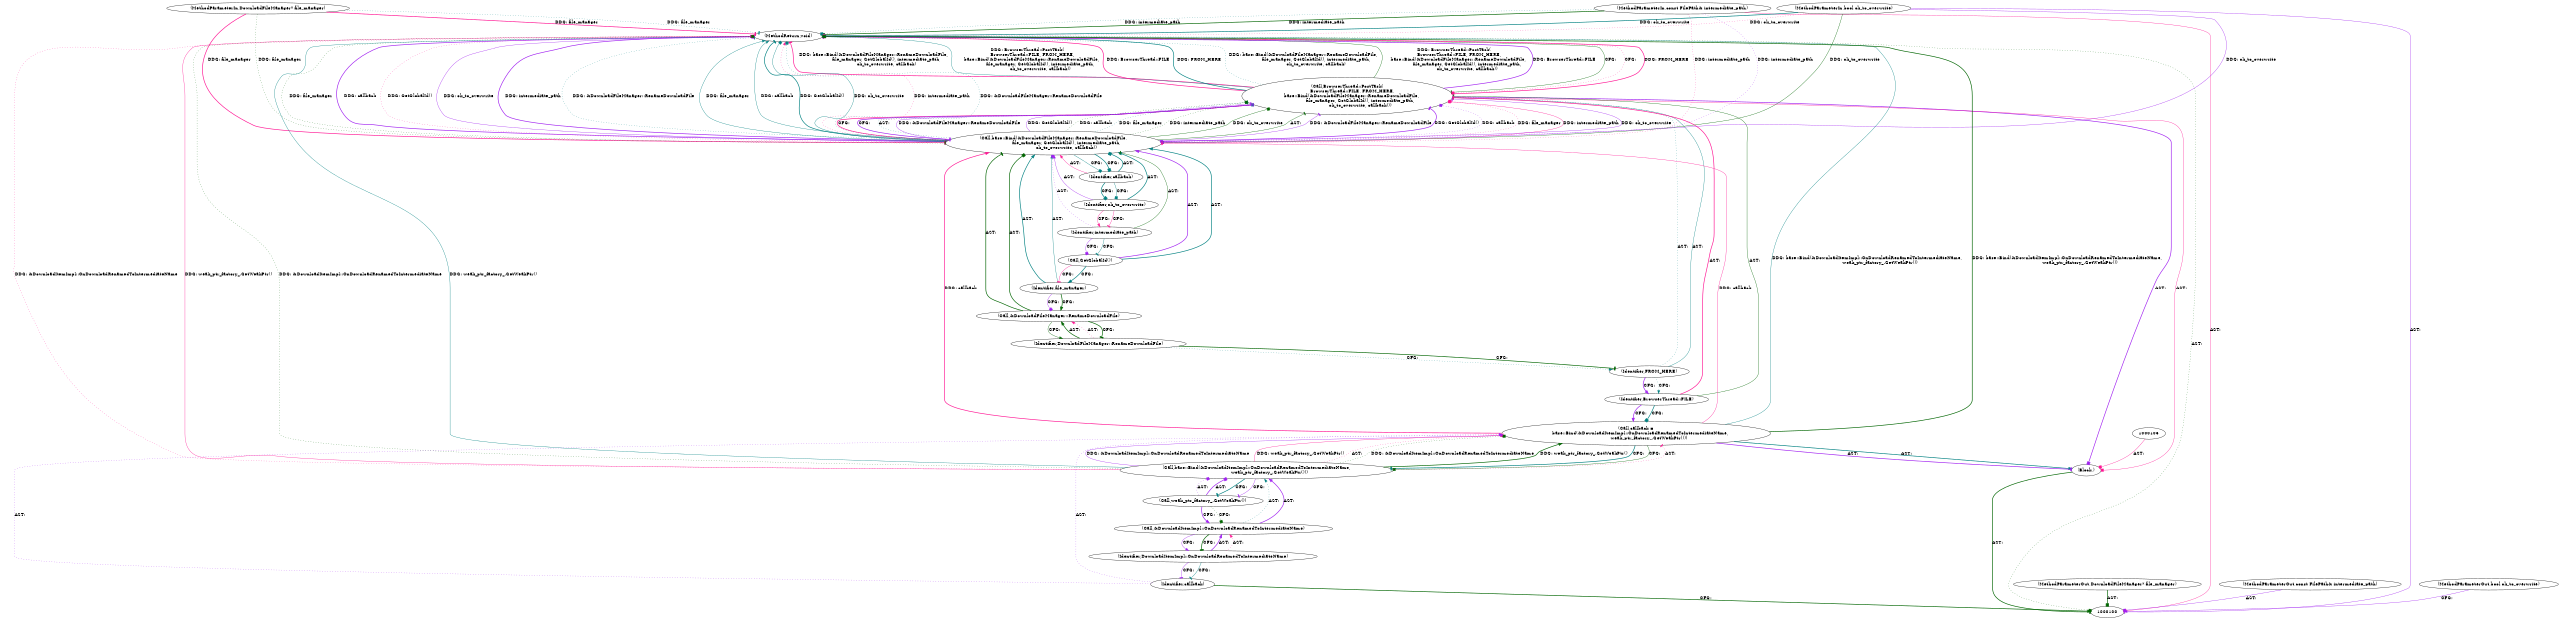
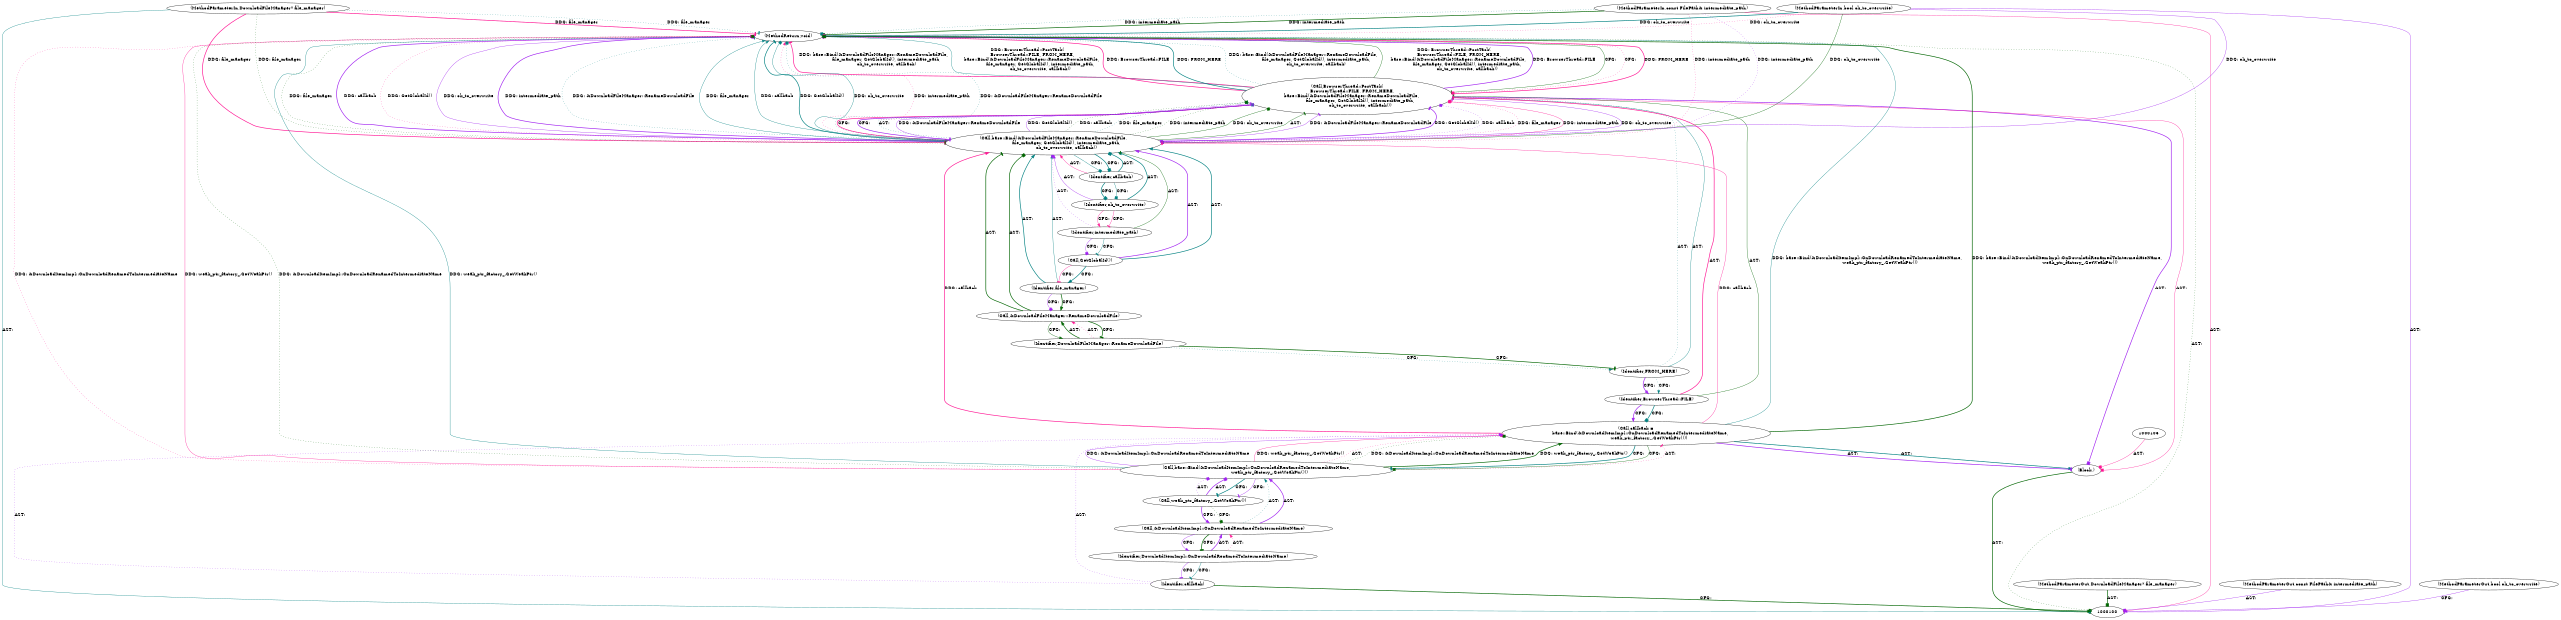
edge "(MethodParameterIn,DownloadFileManager* file_manager)" -> "1000100": added, label "AST:"
